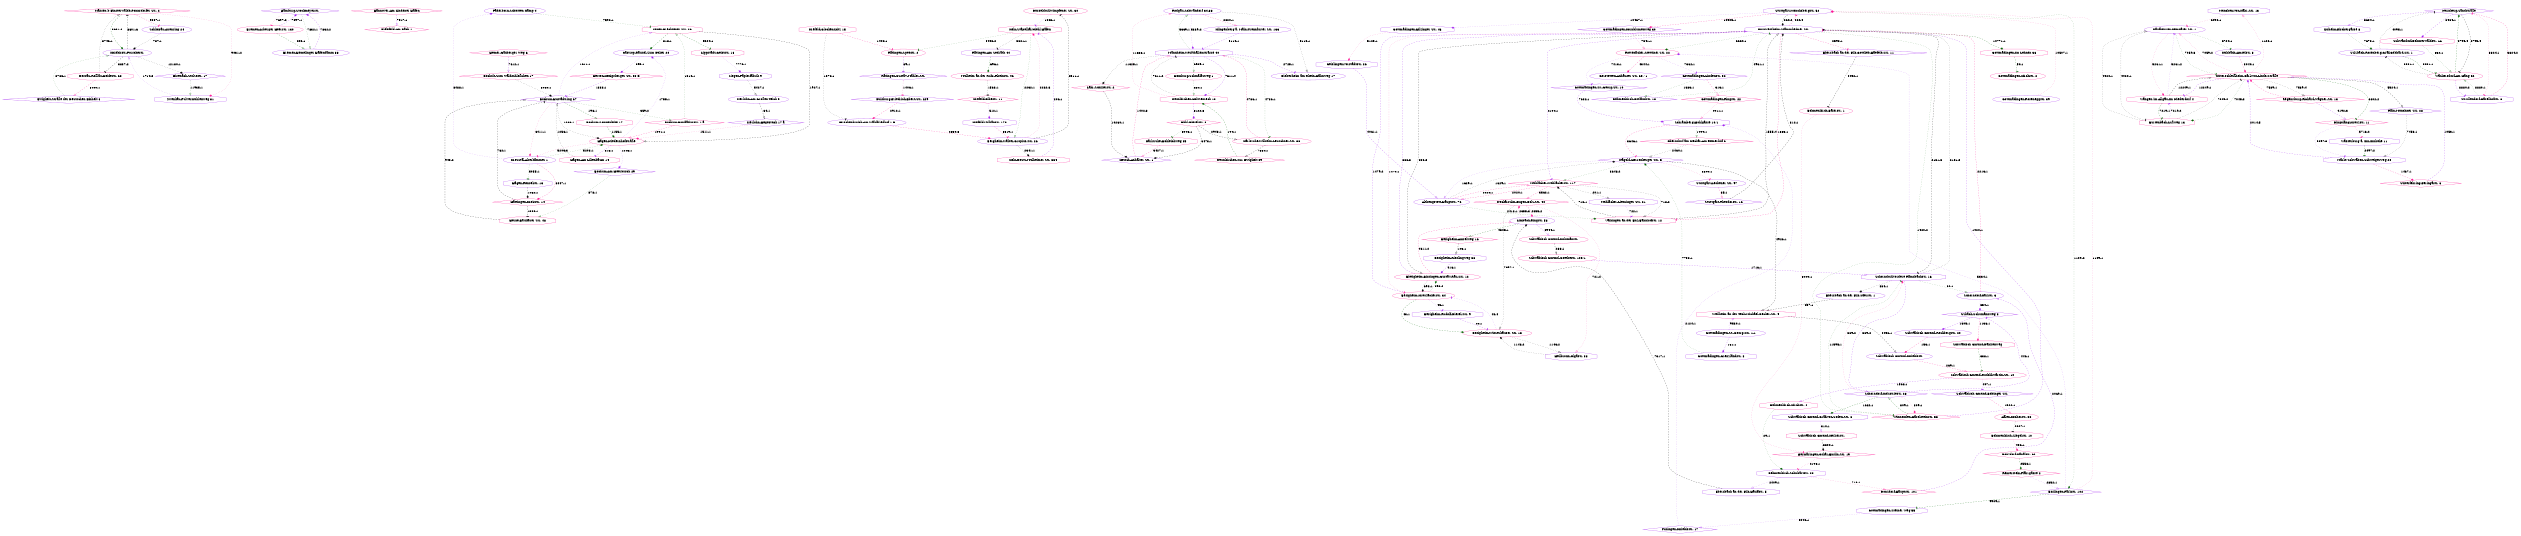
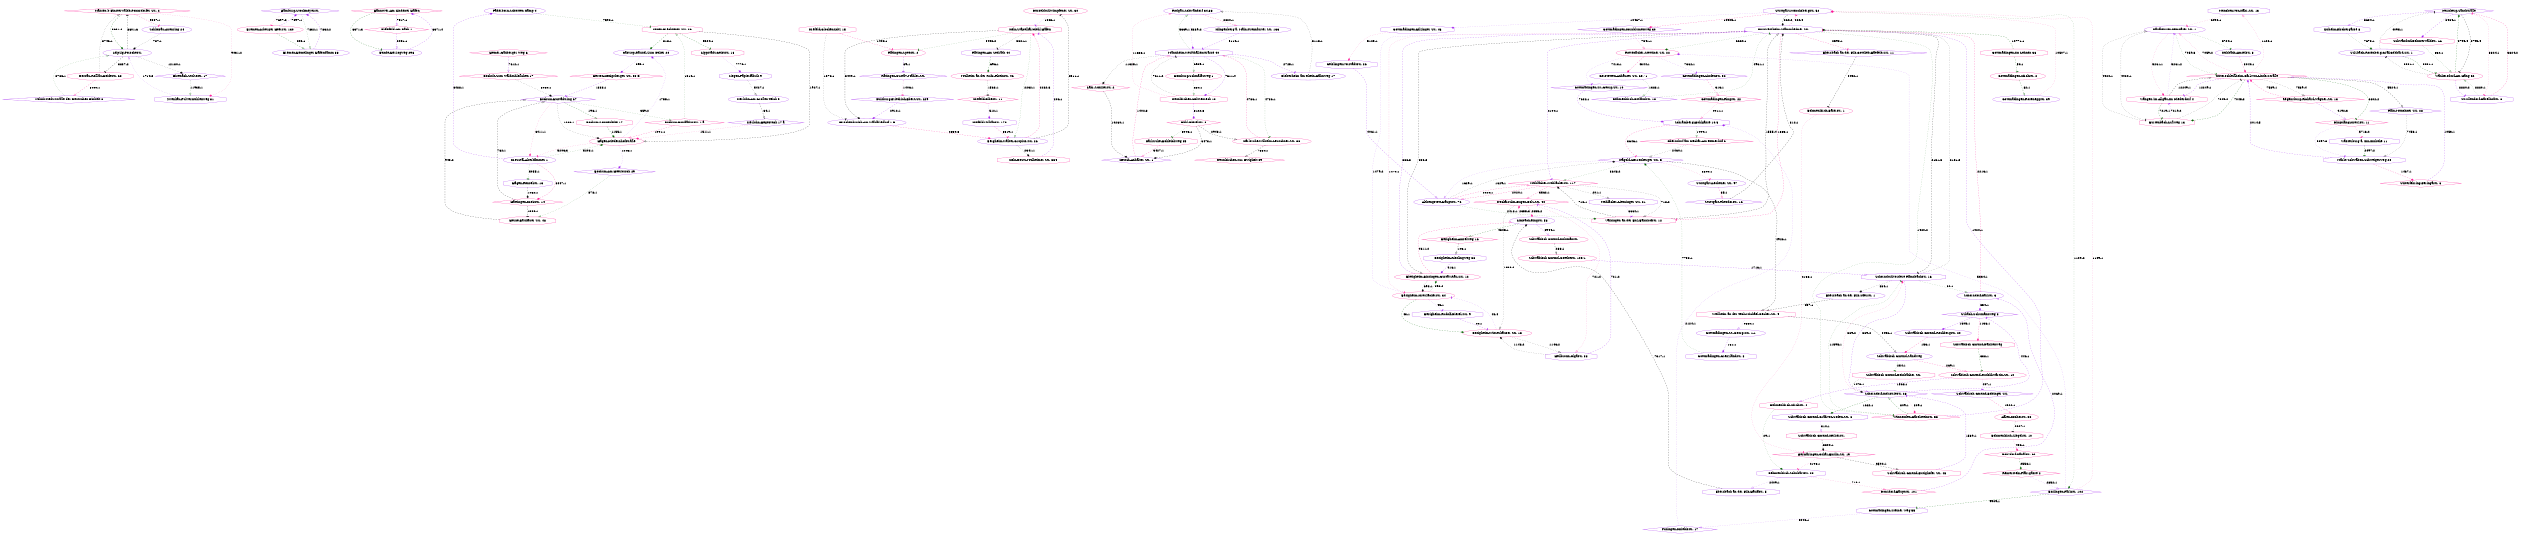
edge "Rodgau-Schwandorf 34-38" -> "Biebesheim am Rhein-Hahnweg 17": reversed
edge "Kornwestheim-Stammheimer Str." -> "Gottmadingen-Im Löhnen 36": reversed
edge "Besigheim-Kreuzäckerstr. 34" -> "Kornwestheim-Stammheimer Str.": style dashed -> dotted
edge "Köln-Stapelkai/Niehl Hafen" -> "Korschenbroich-Am Waldfriedhof 1 B": added, label "3449-1"
edge "Bochum-Hustadtring 67" -> "Lünen-Brechtener Str. 26": removed, label "1611-1"
node "Kniebisstr-Porschestr.": label "Kniebisstr-Porschestr." -> "Leipzig-Porschestr."
node "Bünde-Herzogweg 296": added
edge "Gottmadingen-Kirchstr. 2" -> "Gottmadingen-Roseneggstr. 39": added, label "82-1"
edge "Gottmadingen-Lindenstr. 32" -> "Böhmenkirch-Ostlandstr. 18": now "Gerstetten-Anhauser Str. 65 / 1" -> "Böhmenkirch-Ostlandstr. 18"
edge "Bergheim-Walter-Gropius-Str. 26" -> "Köln-Stapelkai/Niehl Hafen": style dotted -> dashed
edge "Kreuztal-Aherhammer 1" -> "Paderborn-Schütten Kamp 4": style dotted -> dashed
node "Ewigkeit-Straße der Deutschen Einheit 6": label "Ewigkeit-Straße der Deutschen Einheit 6" -> "Wolmirstedt-Straße der Deutschen Einheit 6"
edge "Unterschleißheim-Carl-von-Linde-Straße" -> "Burtenbach-Lußweg 13": style dotted -> dashed
edge "Duisburg-Friedrich-Ebert-Str. 229" -> "Korschenbroich-Am Waldfriedhof 1 B": color deeppink -> purple
node "Schramberg-Hohlgasse 10/1": label "Schramberg-Hohlgasse 10/1" -> "Schramberg-Hohlgasse 10/3"
edge "Neunkirchen-Zur Ewigkeit 39" -> "Neunkirchen-Holtzenrech 18": removed, label "194-1"
edge "Hattingen-Kreisstr. 14" -> "Bochum-Hustadtring 67": arrowhead tee -> onormal
node "Hagen-Am Lilienbaum 14": removed
edge "Mühlacker-Lienzinger Str. 21" -> "Vaihingen an der Enz-Bahnhofstr. 12": label "722-1" -> "6664-1"
edge "Heilbronn-Olgastr. 38" -> "Neckarsulm-Eugen-Bolz-Str. 40": added, label "721-2"
edge "Neckarsulm-Eugen-Bolz-Str. 40" -> "Besigheim-Winzerhäuser Str. 13": label "7697-1" -> "1838-2"
edge "Böhmenkirch-Baierstr. 1" -> "Hermaringen-Oskar-Enslin-Str. 19": label "3449-1" -> "2168-1"
edge "Gottmadingen-St.-Georg-Str. 1-1" -> "Weilheim an der Teck-Michael-Becker-Str. 9": reversed
node "Schwäbisch Gmünd-Kniebisstr": label "Schwäbisch Gmünd-Kniebisstr" -> "Schwäbisch Gmünd-Sandweg"
node "Schwäbisch Gmünd-Deinbacher Str.": added
node "Schwäbisch Gmünd-Eutighofer Str. 48": added
